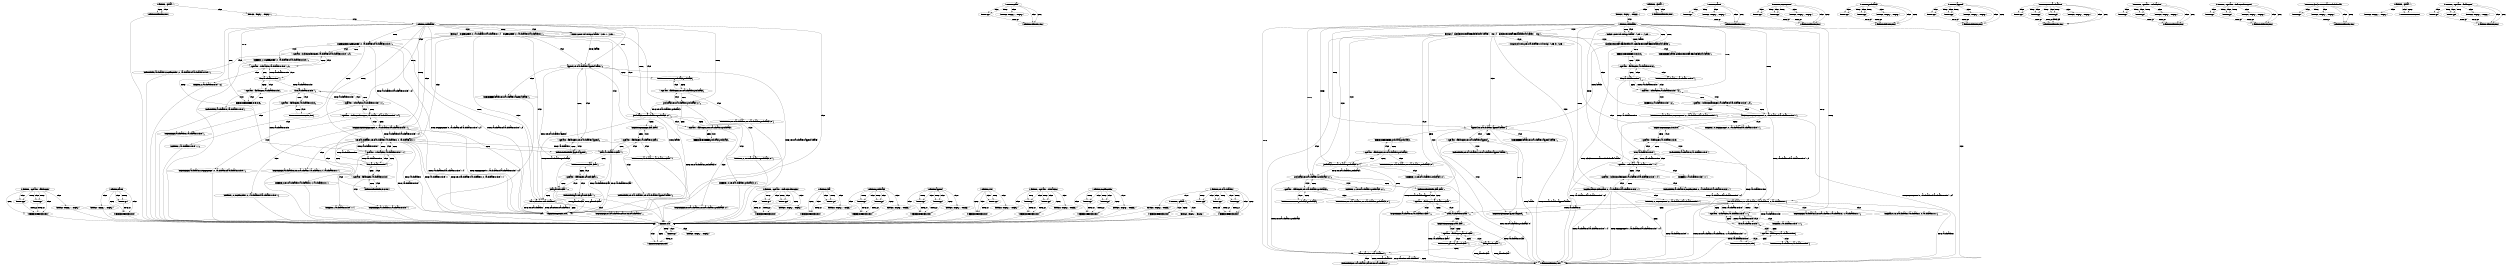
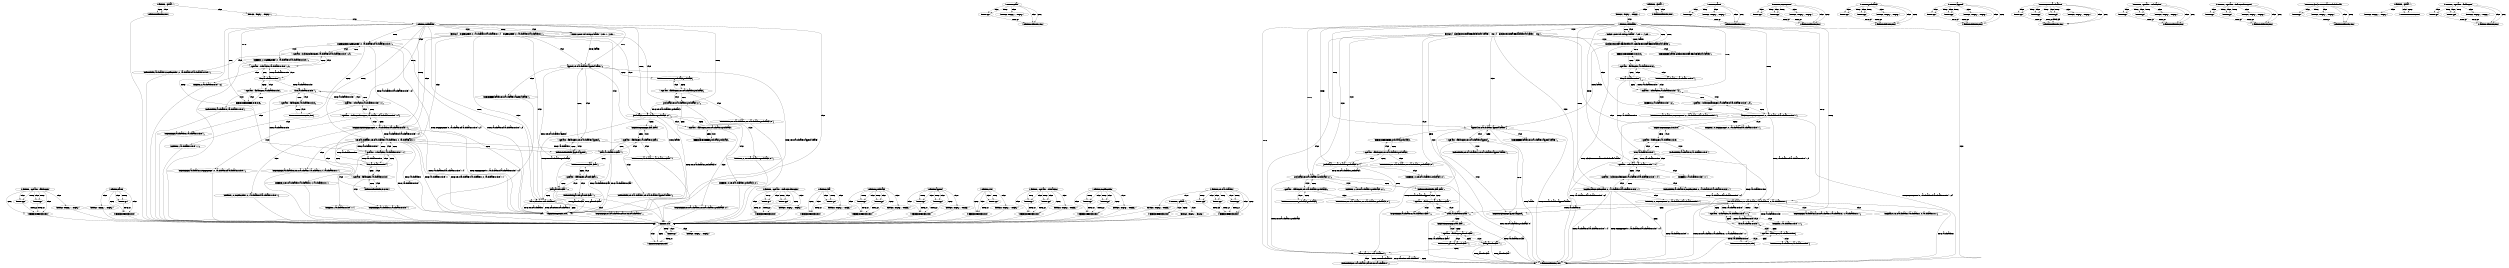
node "<(LOCAL,std.string new_raw_headers: std.string)<SUB>5</SUB>>": removed
